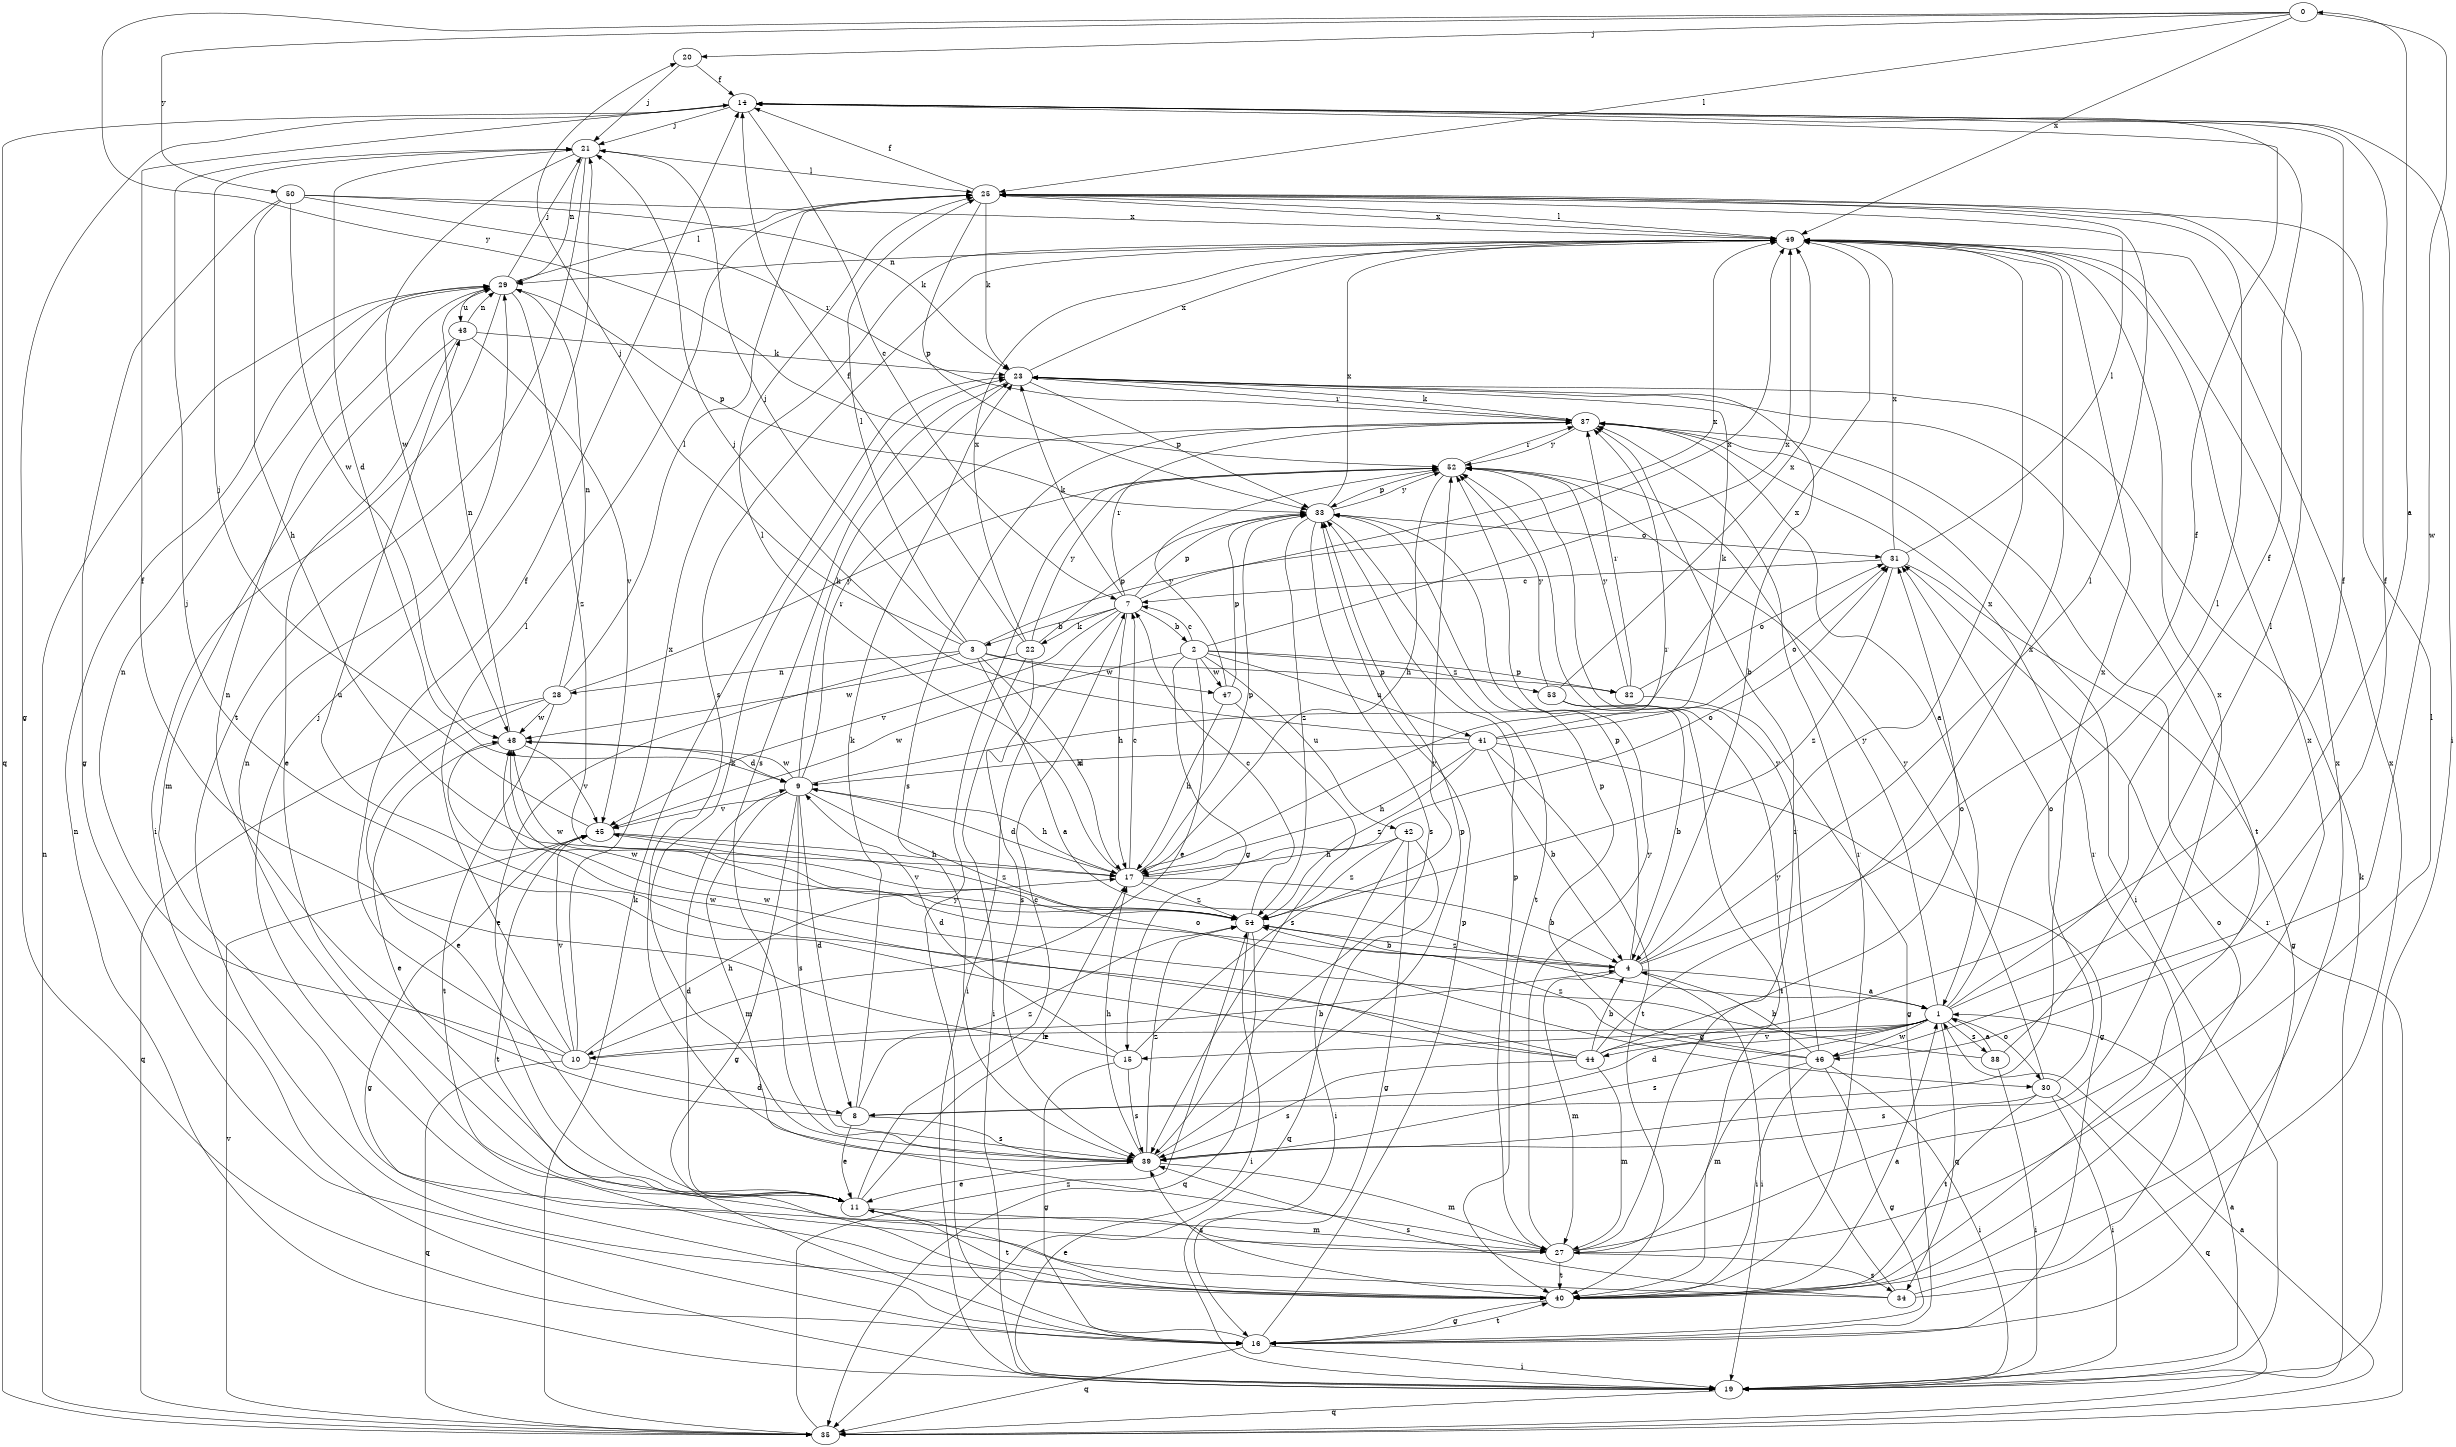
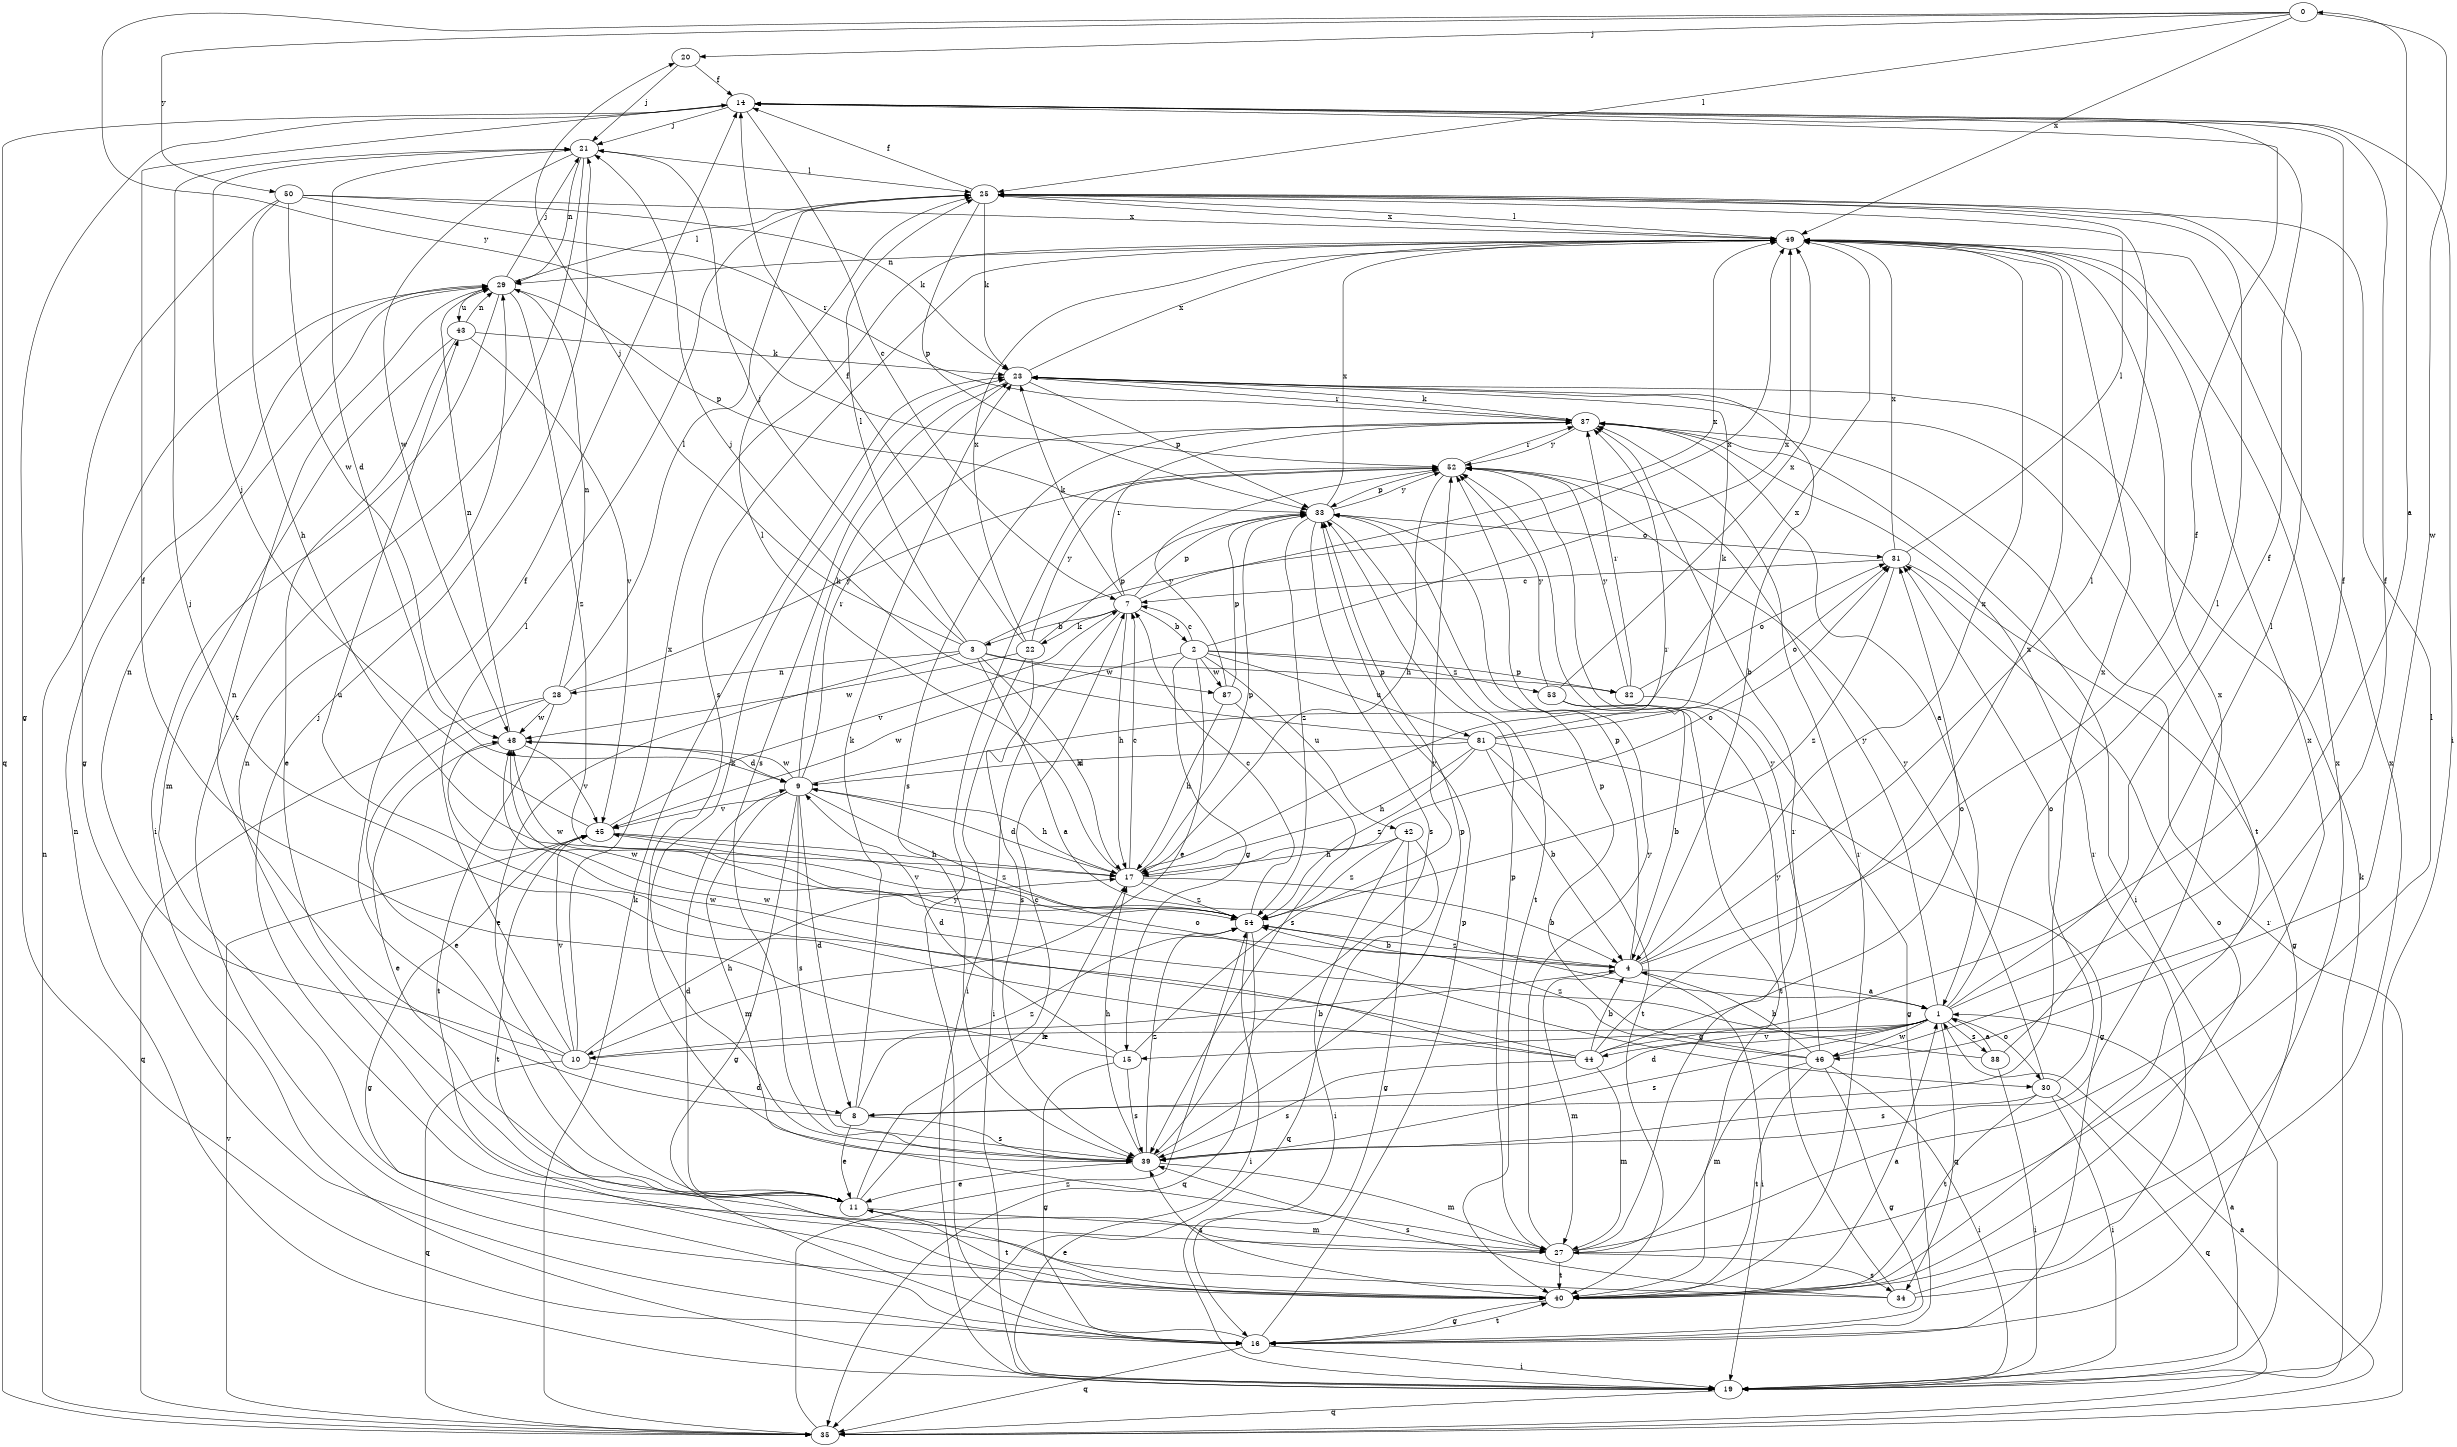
node "47": label "47" -> "87"
edge "7" -> "45": reversed
node "41": label "41" -> "81"
edge "46" -> "40": label "i" -> "t"
